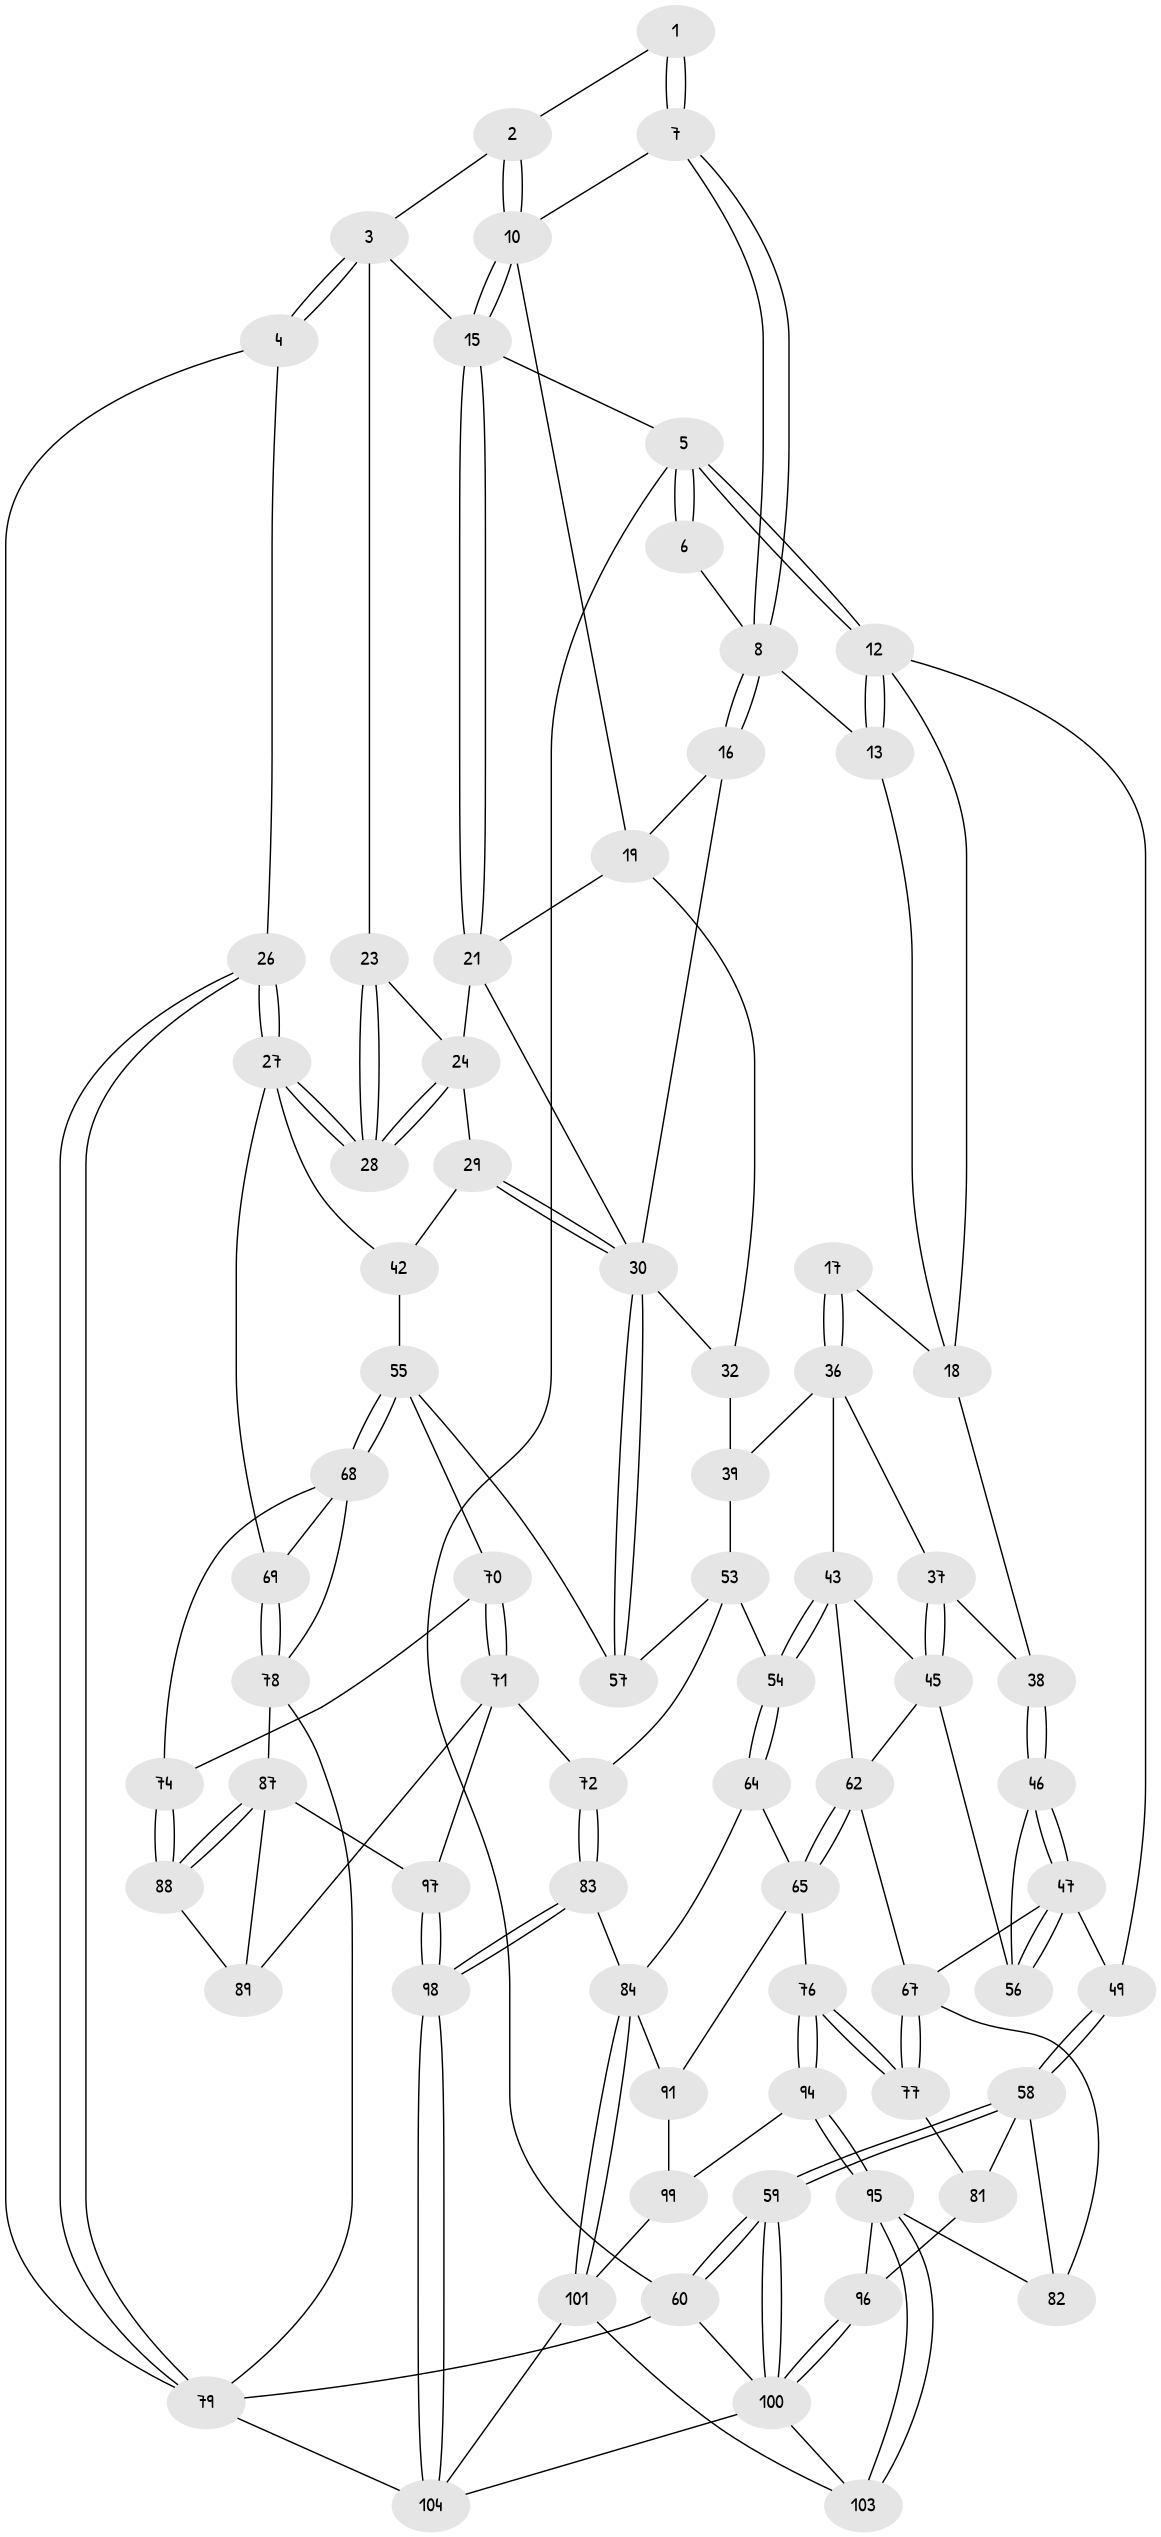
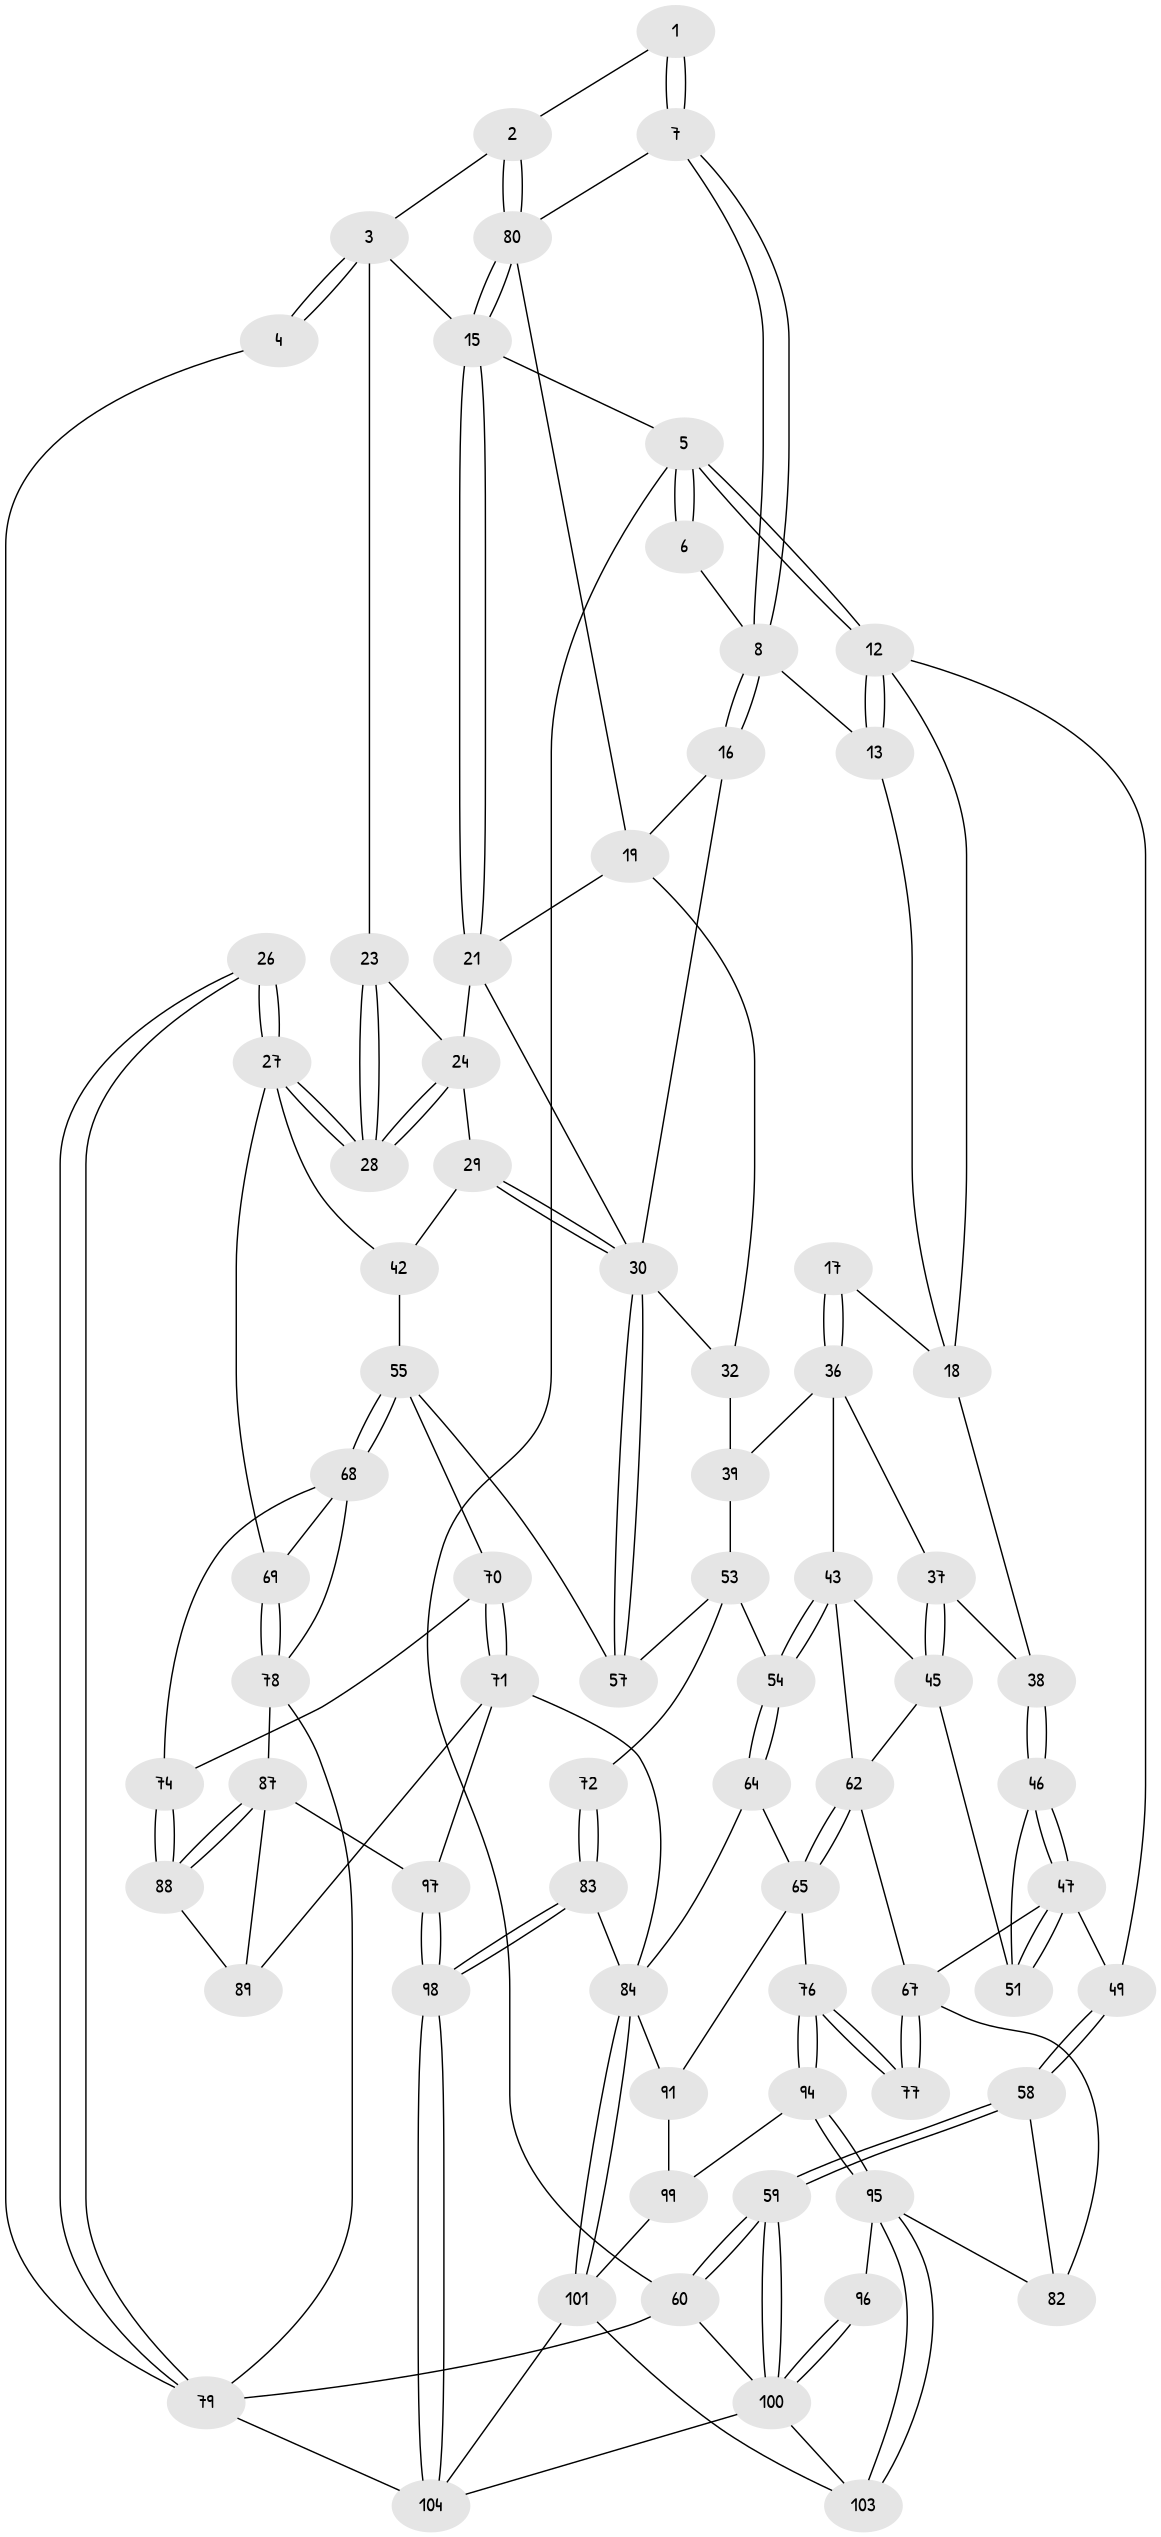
node "10": label "10" -> "80"
edge "4" -- "26": removed
edge "71" -- "72": now "71" -- "84"
node "56": label "56" -> "51"
node "81": removed
